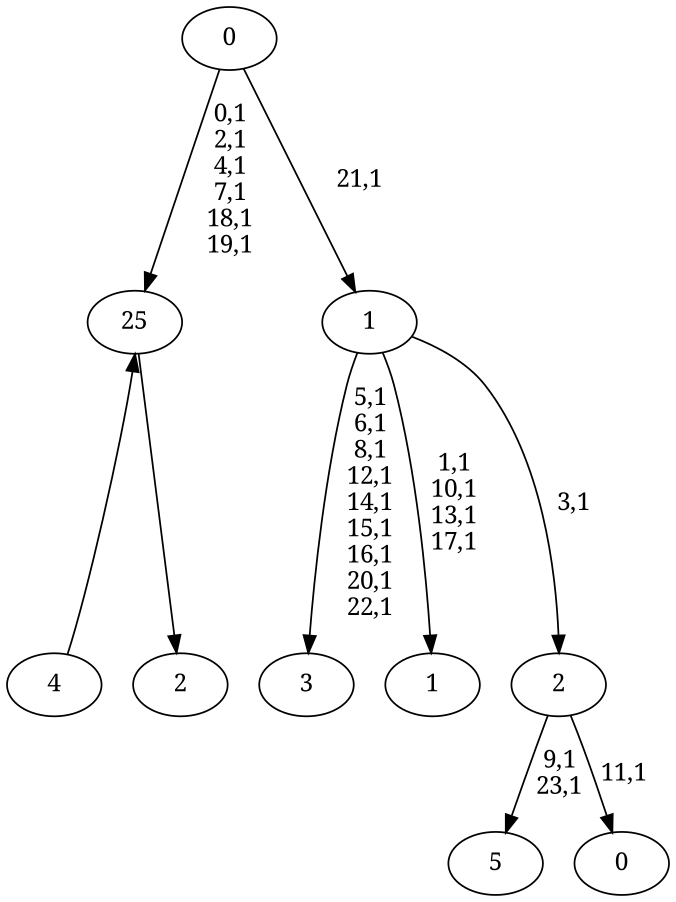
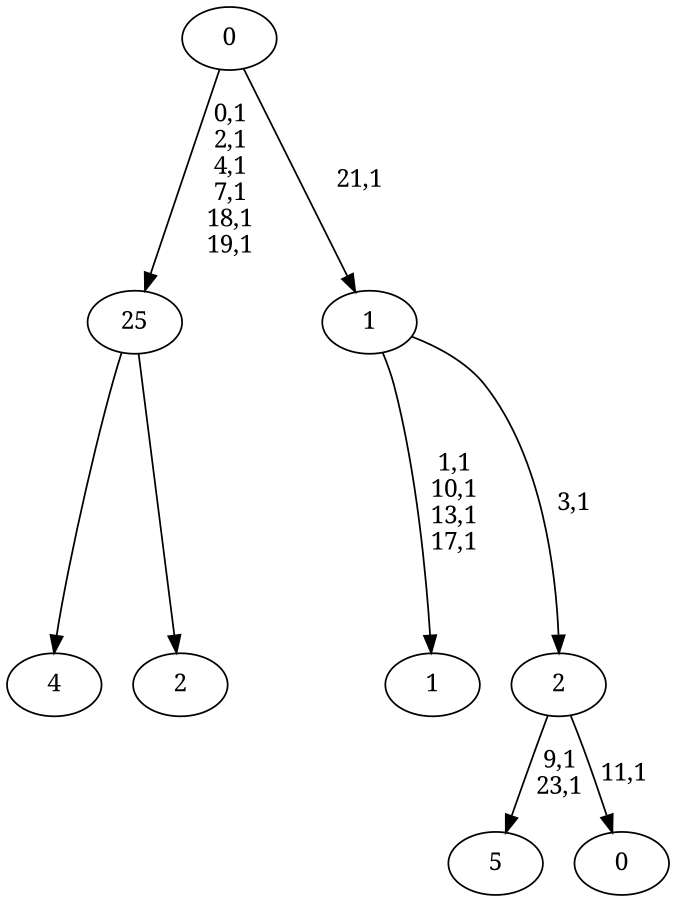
edge "4" -> "25": reversed
node "3": removed
